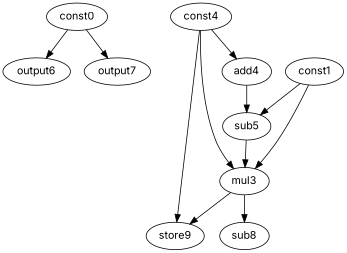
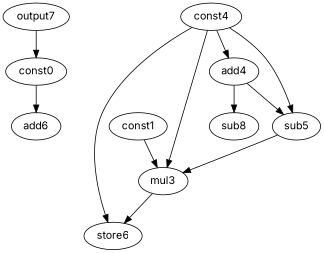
edge "const0" -> "output7": reversed
node "output6": label "output6" -> "add6"
edge "const1" -> "sub5": now "const4" -> "sub5"
edge "mul3" -> "sub8": now "add4" -> "sub8"
node "store9": label "store9" -> "store6"
